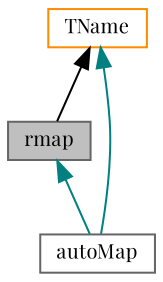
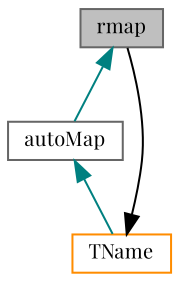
edge "autoMap" -> "TName": reversed
